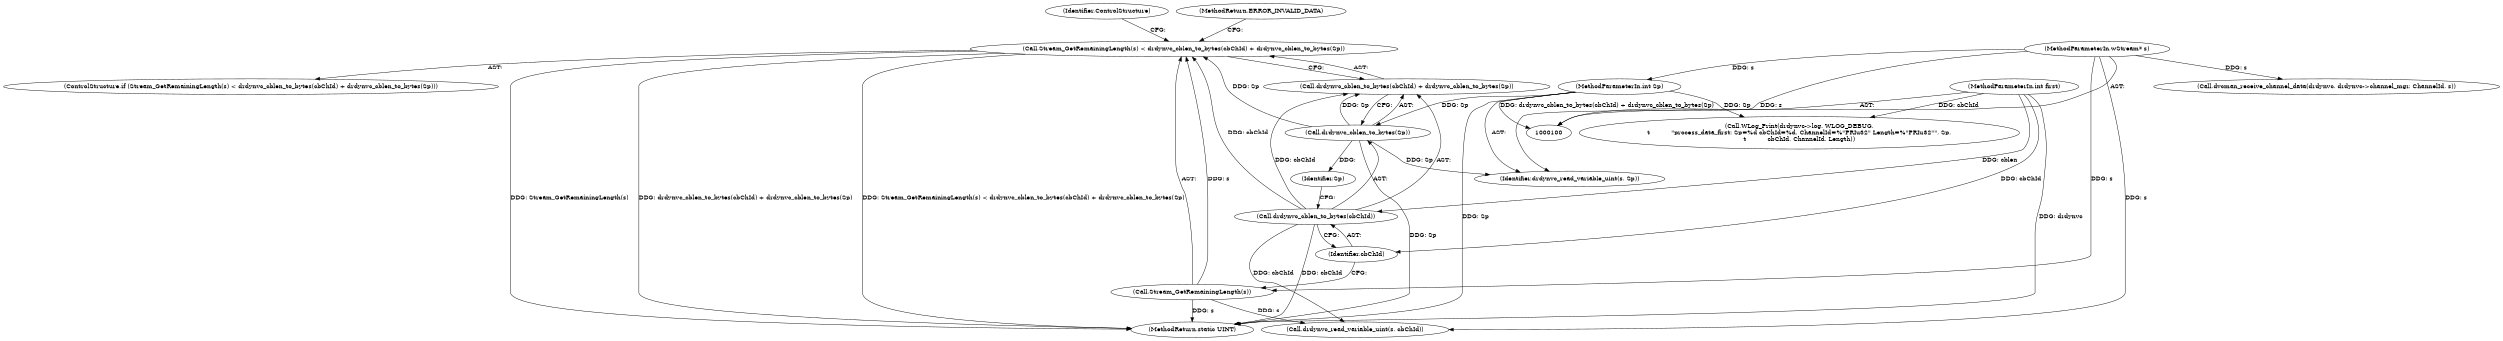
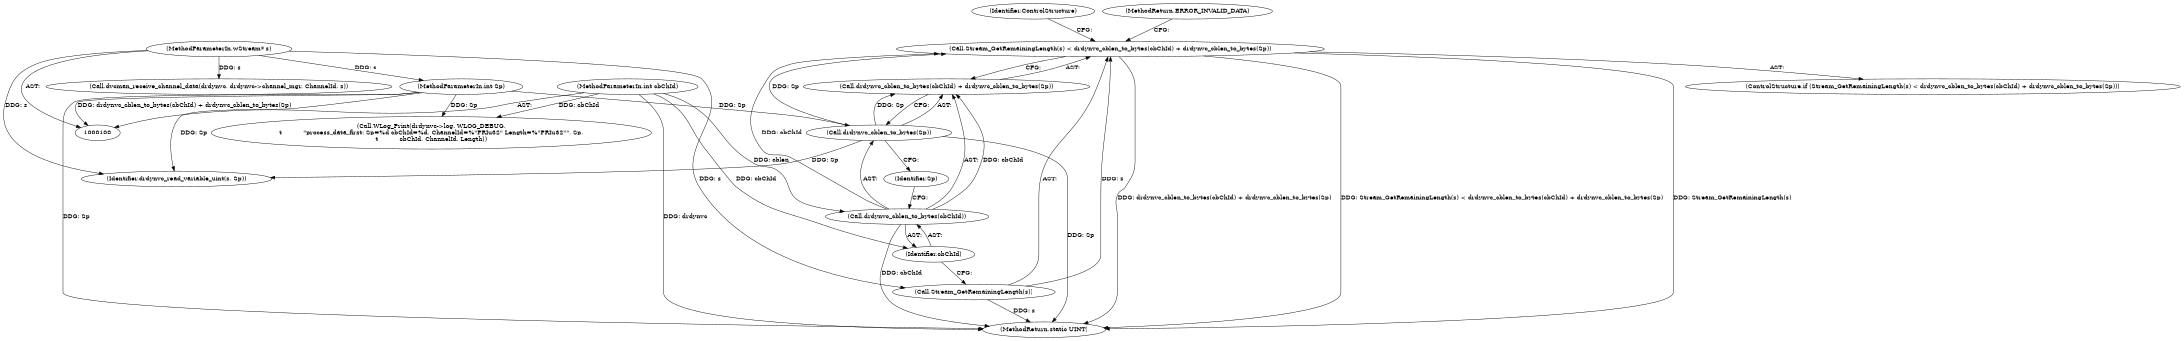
node "(MethodParameterIn,int first)": label "(MethodParameterIn,int first)" -> "(MethodParameterIn,int cbChId)"
edge "(MethodParameterIn,int Sp)" -> "(Identifier,drdynvc_read_variable_uint(s, Sp))": label "AST: " -> "DDG: Sp"
edge "(Call,drdynvc_cblen_to_bytes(Sp))" -> "(Identifier,Sp)": label "DDG: " -> "CFG: "
edge "(Call,drdynvc_cblen_to_bytes(cbChId))" -> "(Identifier,cbChId)": label "CFG: " -> "AST: "
node "(Call,drdynvc_read_variable_uint(s, cbChId))": removed
